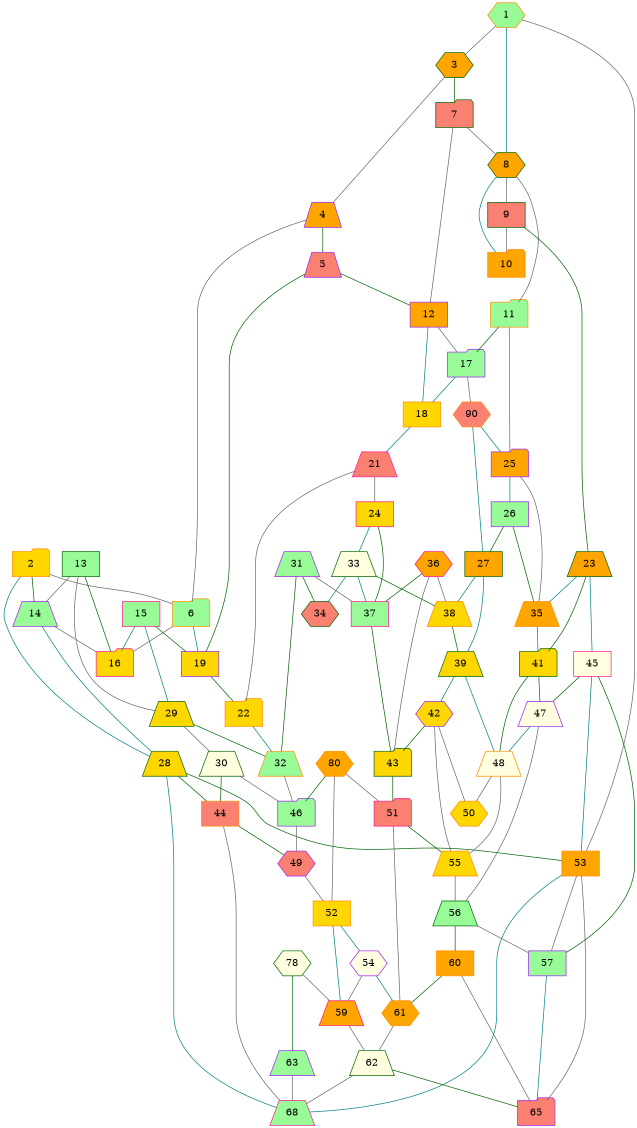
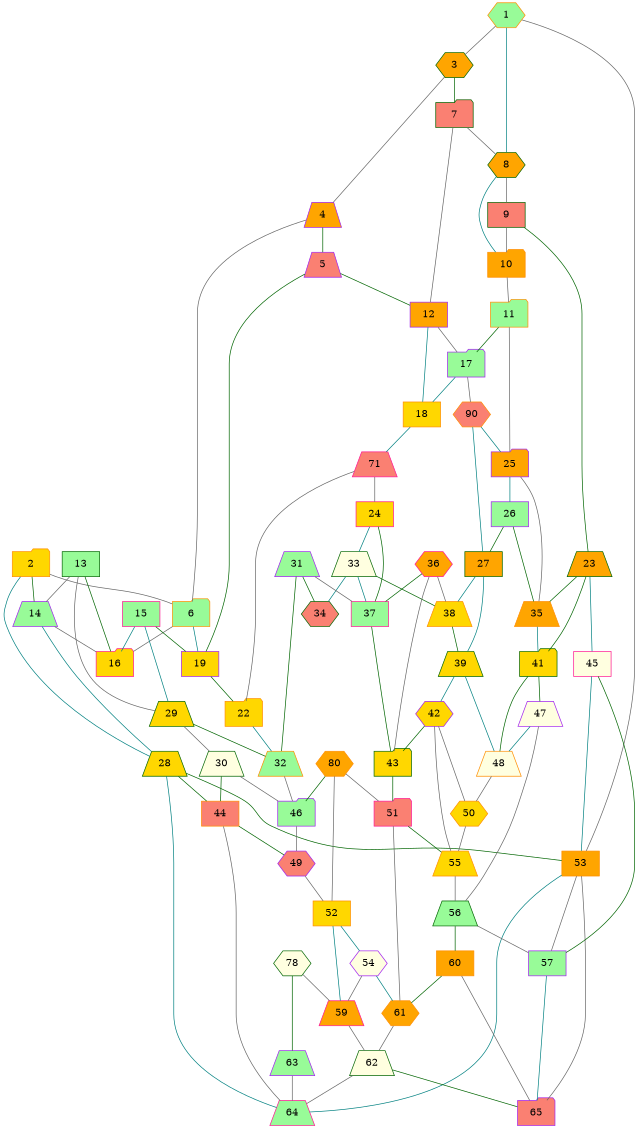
edge "8" -- "11": now "10" -- "11"
node "21": label "21" -> "71"
edge "23" -- "35": color teal -> darkgreen
edge "45" -- "47": removed
edge "48" -- "55": now "50" -- "55"
node "68": label "68" -> "64"
